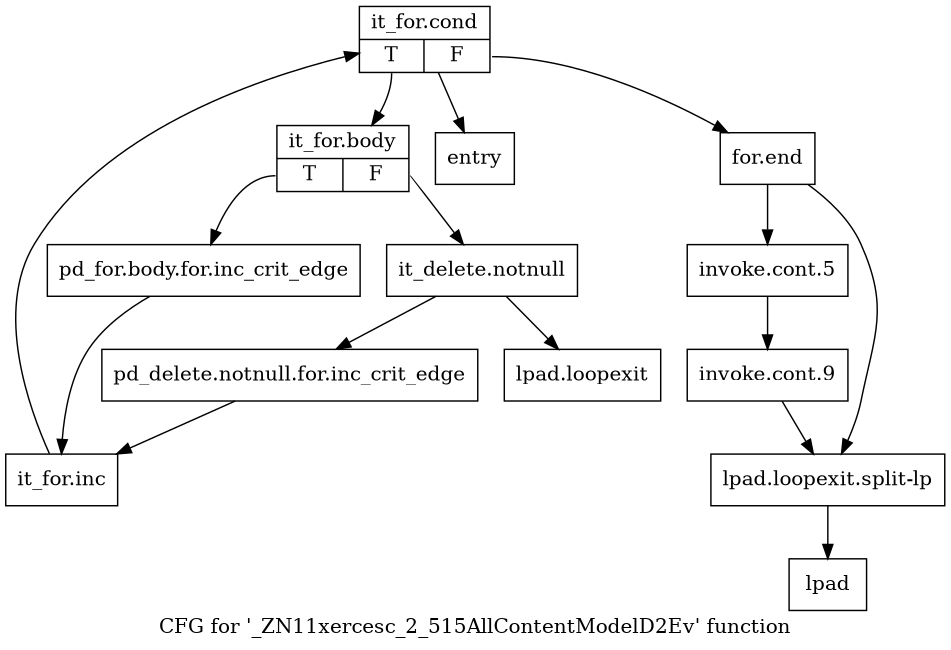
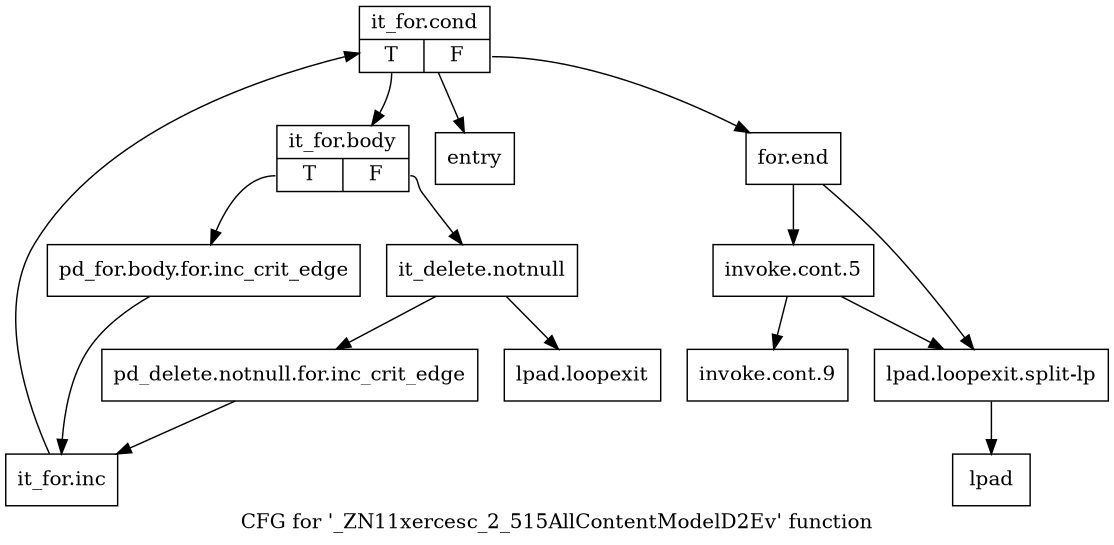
edge "invoke.cont.9" -> "lpad.loopexit.split-lp": now "invoke.cont.5" -> "lpad.loopexit.split-lp"
